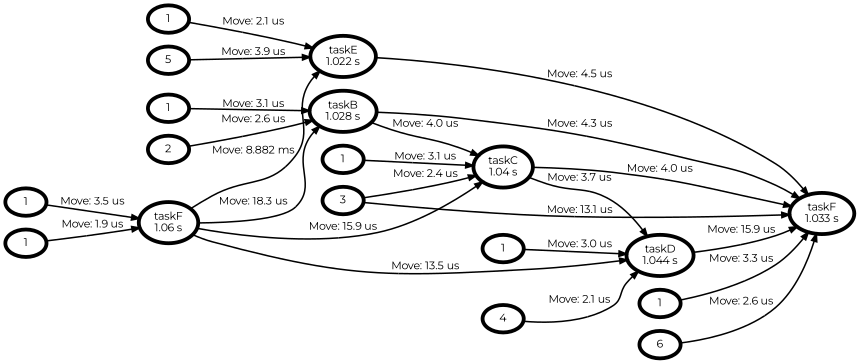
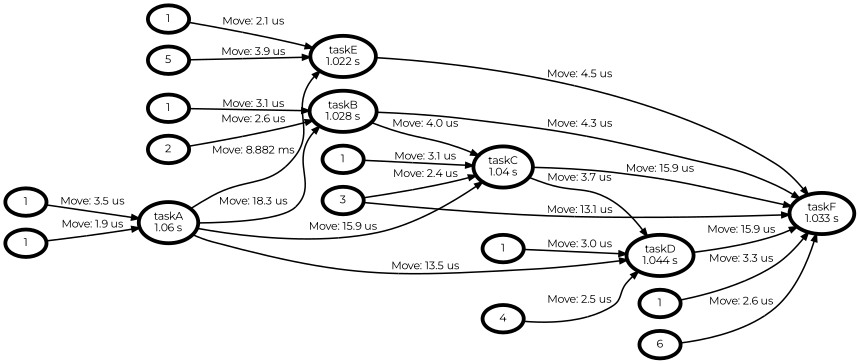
edge "taskC 1.04 s" -> "taskF 1.033 s": label "Move: 4.0 us" -> "Move: 15.9 us"
node "taskF 1.06 s": label "taskF 1.06 s" -> "taskA 1.06 s"
edge "4" -> "taskD 1.044 s": label "Move: 2.1 us" -> "Move: 2.5 us"
